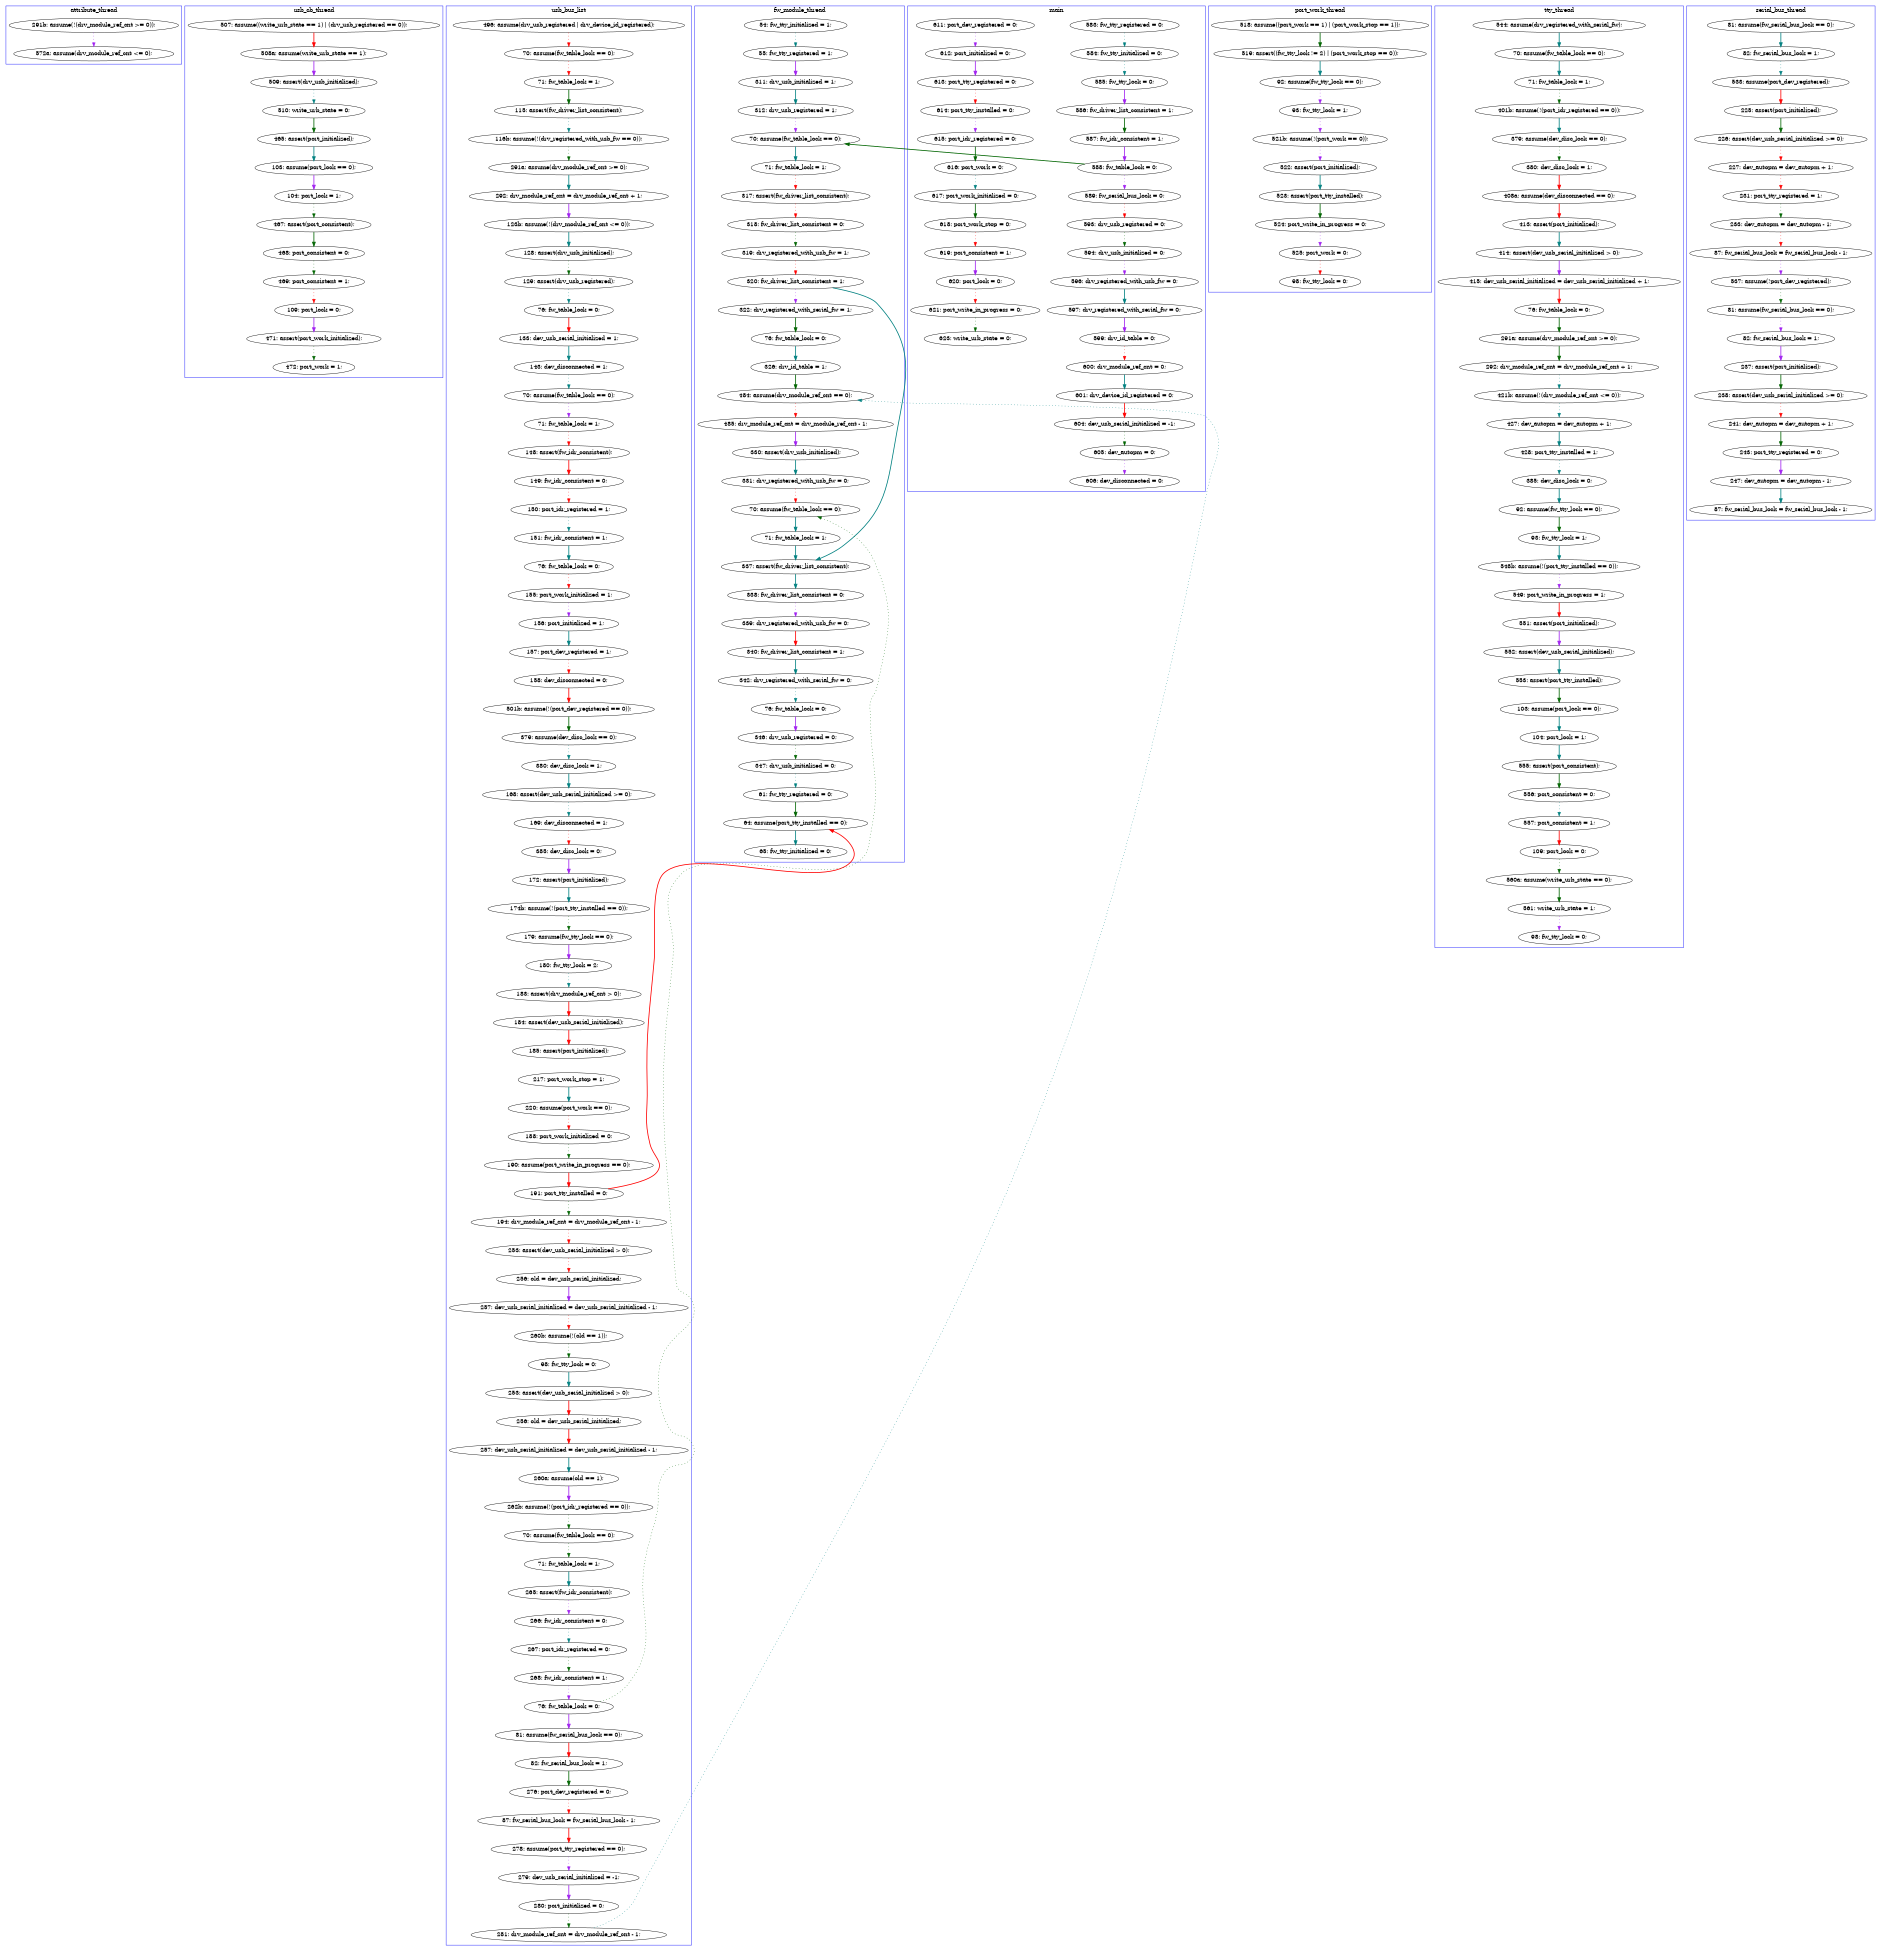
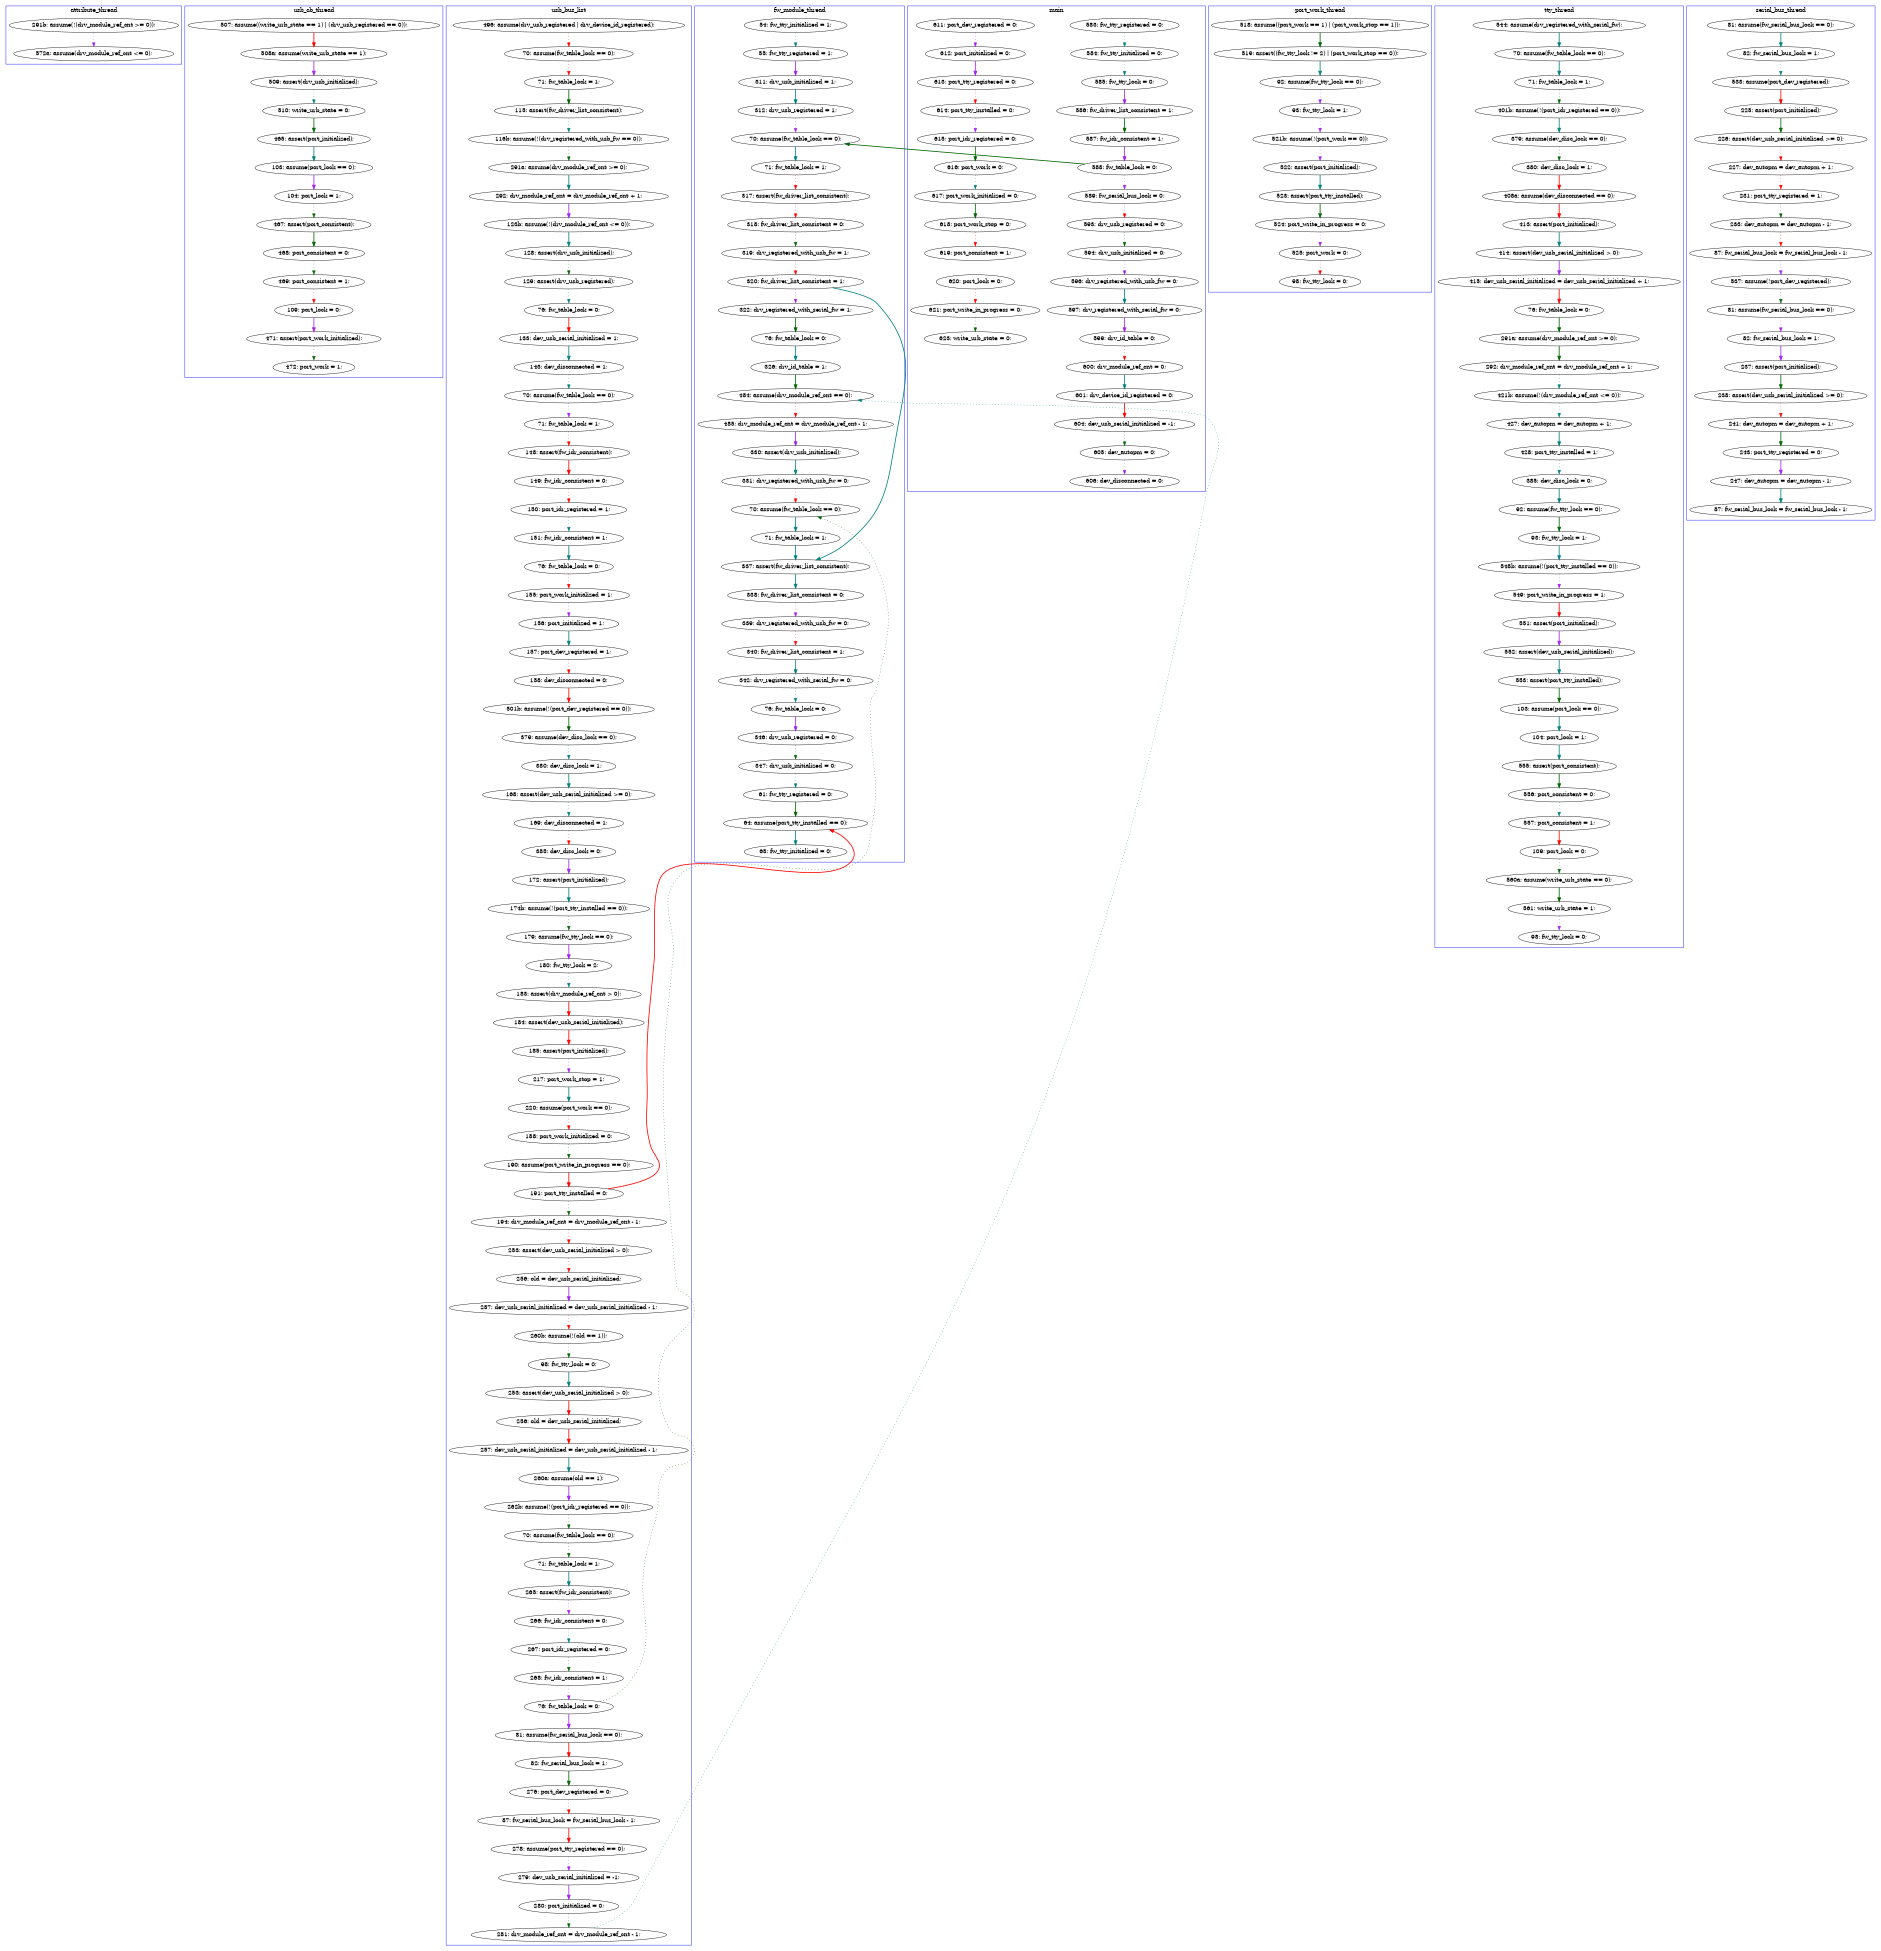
edge "619: port_consistent = 1;" -> "620: port_lock = 0;": removed
edge "339: drv_registered_with_usb_fw = 0;" -> "340: fw_driver_list_consistent = 1;": style bold -> dotted
edge "185: assert(port_initialized);" -> "217: port_work_stop = 1;": added
